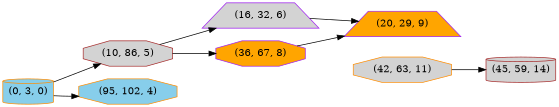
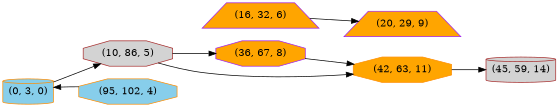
node "(16, 32, 6)": fillcolor lightgrey -> orange
edge "(10, 86, 5)" -> "(16, 32, 6)": now "(10, 86, 5)" -> "(42, 63, 11)"
edge "(36, 67, 8)" -> "(20, 29, 9)": now "(36, 67, 8)" -> "(42, 63, 11)"
node "(42, 63, 11)": fillcolor lightgrey -> orange
edge "(0, 3, 0)" -> "(95, 102, 4)": reversed
